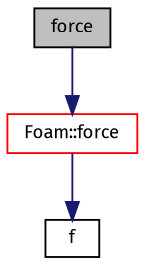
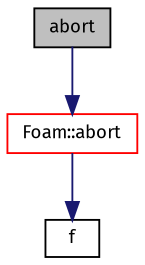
node "force": label "force" -> "abort"
node "Foam::force": label "Foam::force" -> "Foam::abort"
